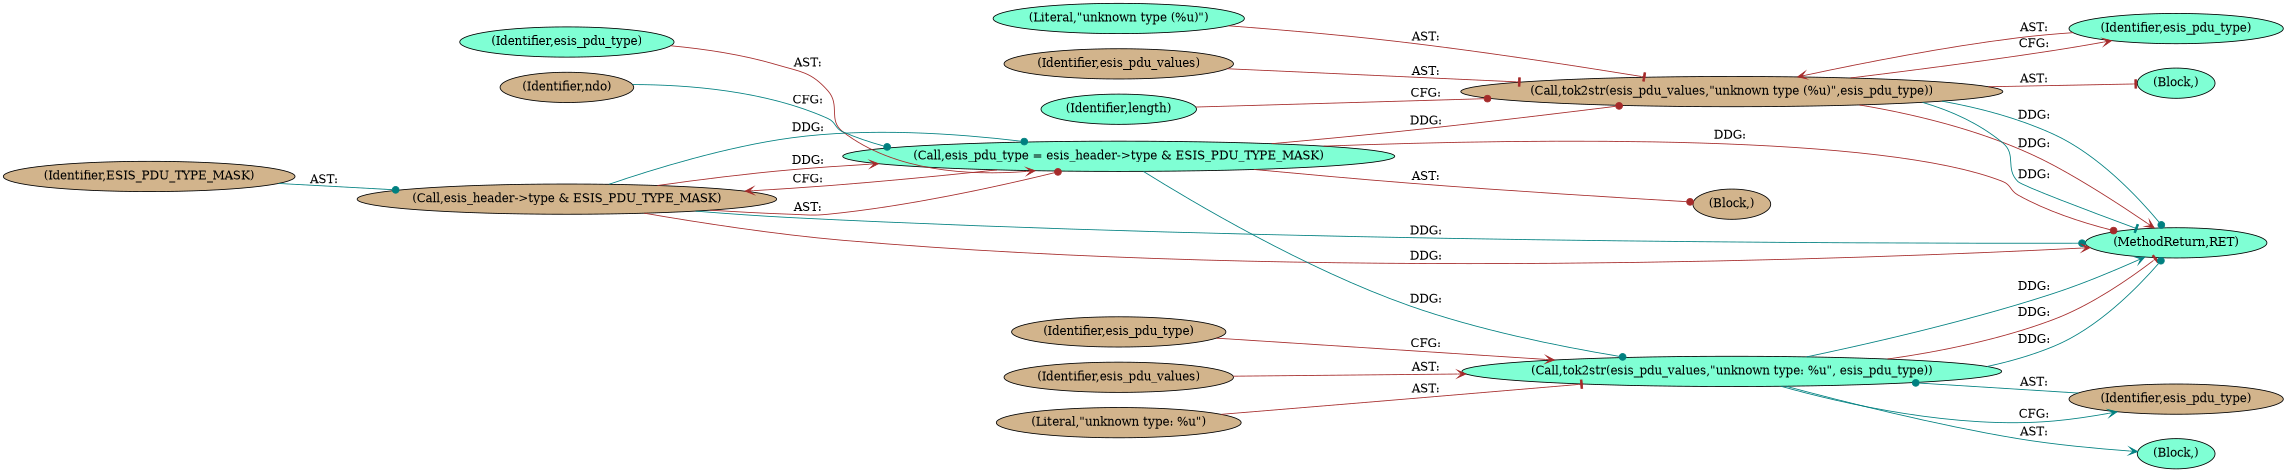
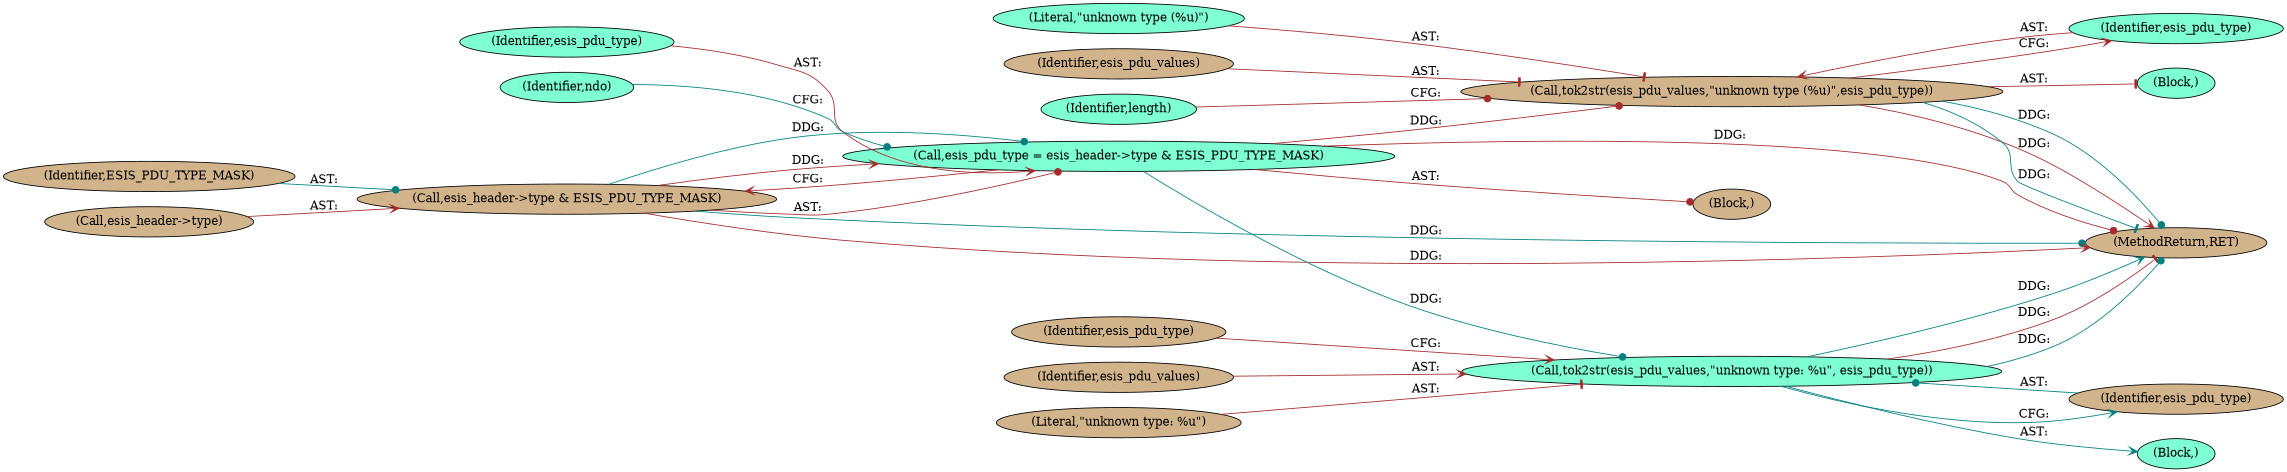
node "(Identifier,ndo)": fillcolor tan -> aquamarine
node "(Call,esis_header->type)": added
node "(MethodReturn,RET)": fillcolor aquamarine -> tan
